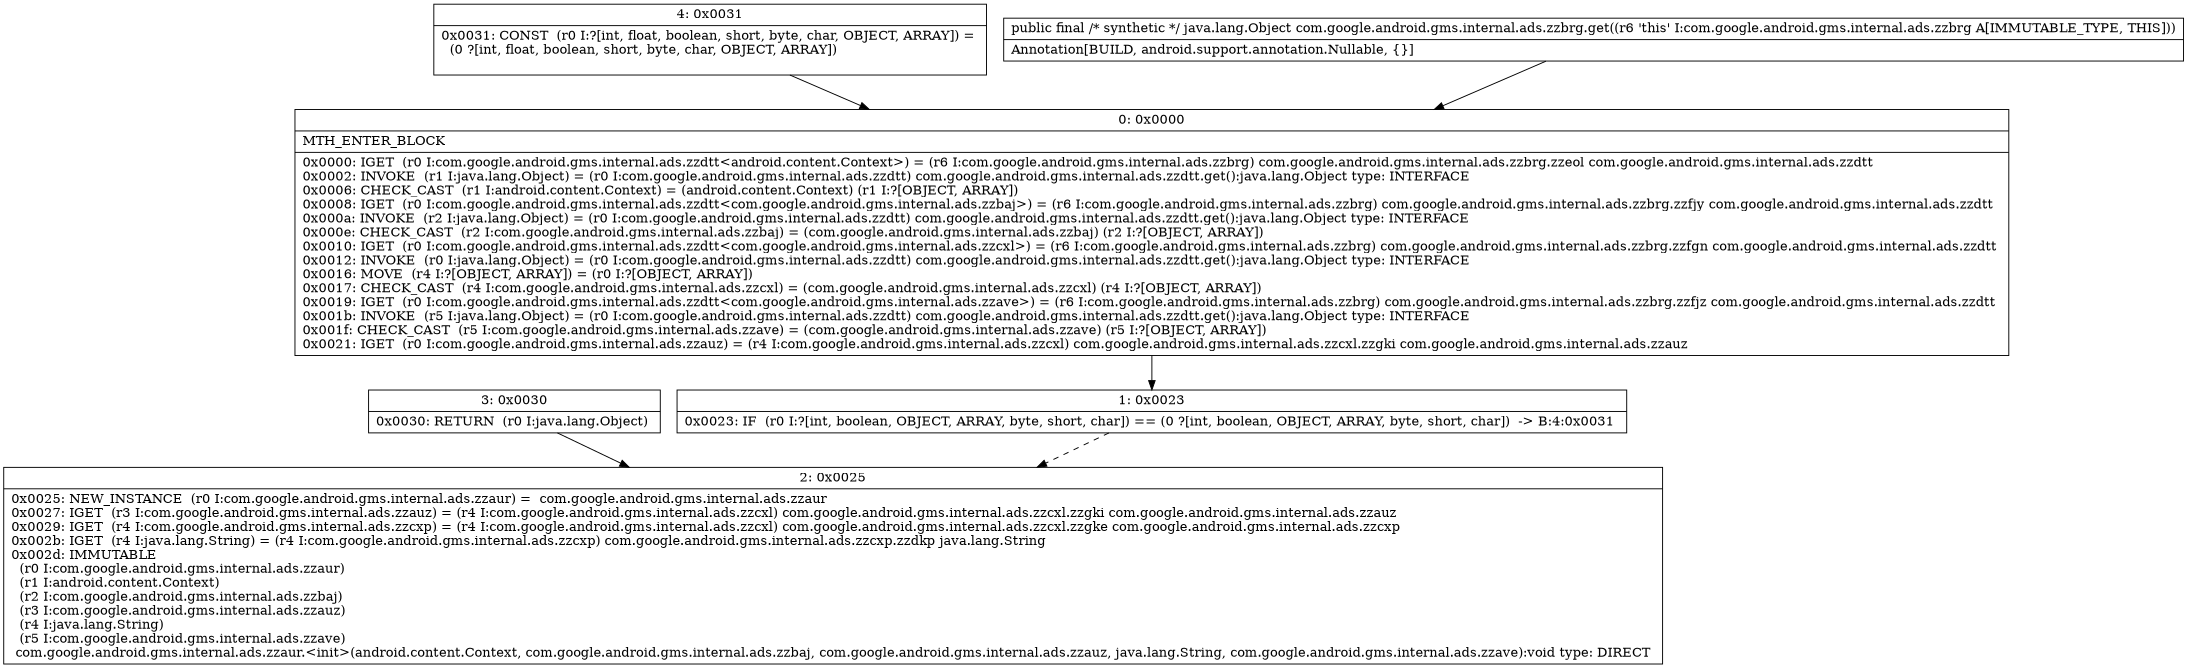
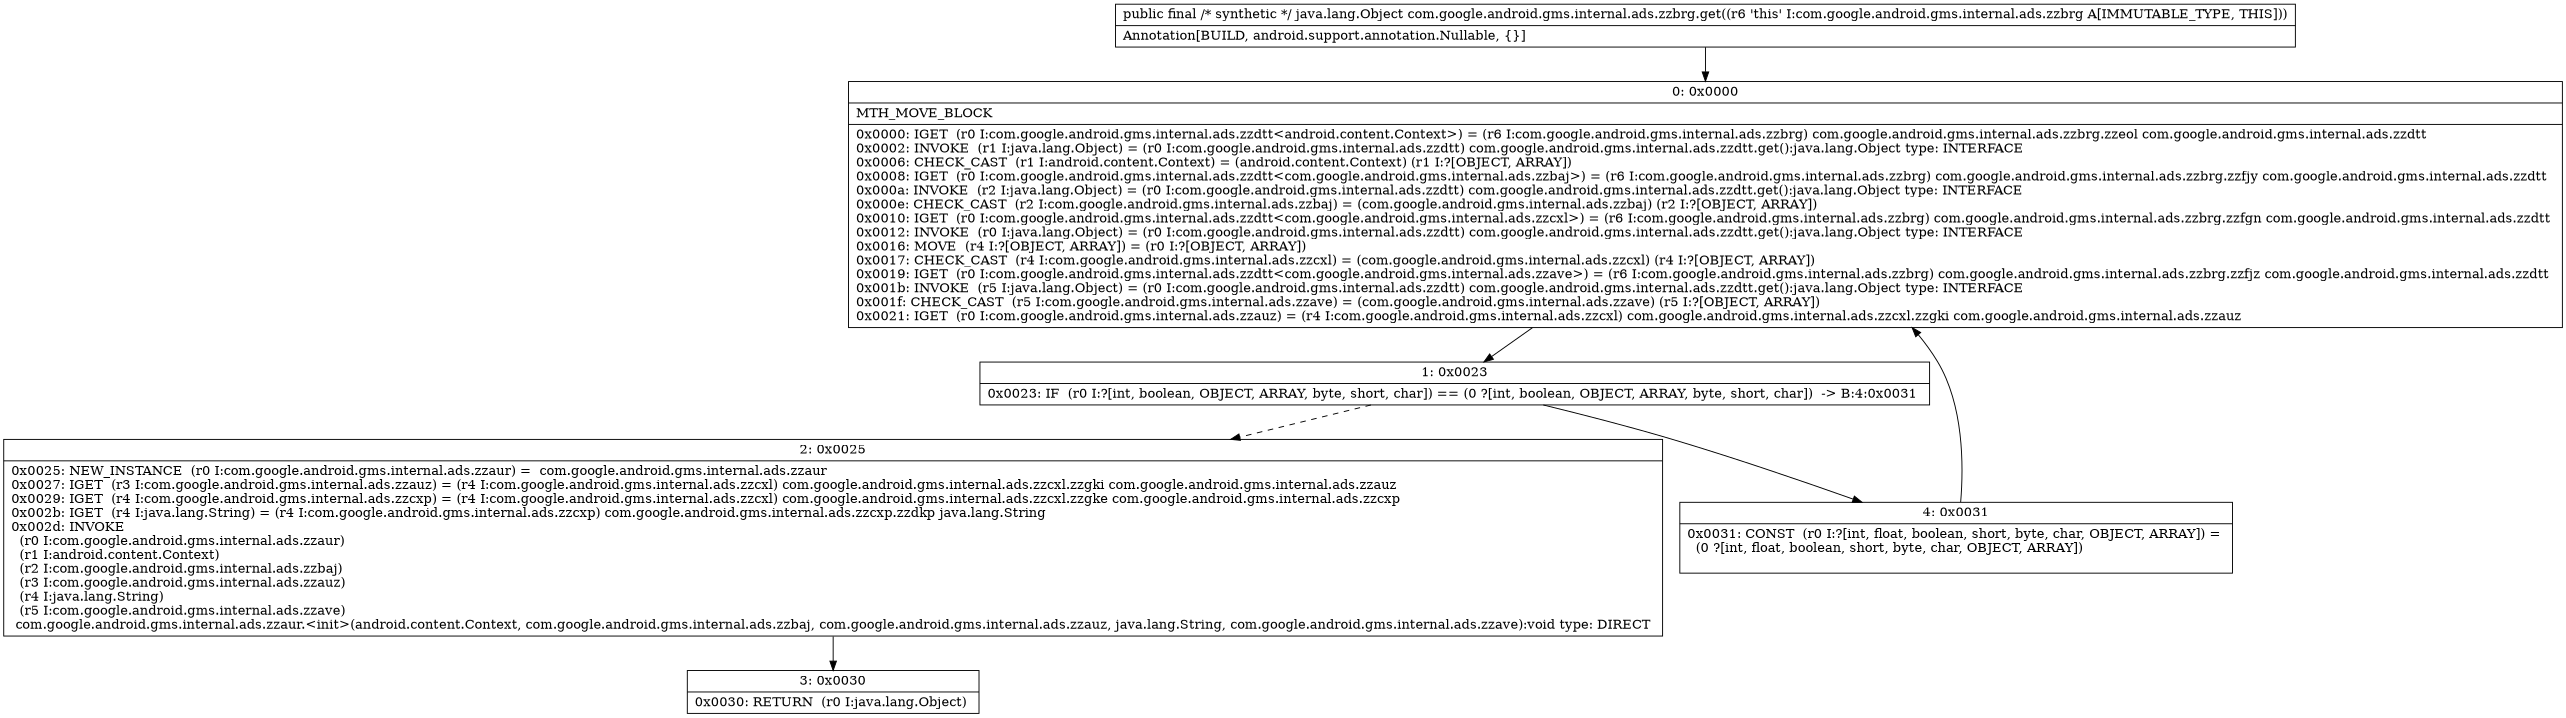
node "0: 0x0000": text "MTH_ENTER_BLOCK" -> "MTH_MOVE_BLOCK"
edge "3: 0x0030" -> "2: 0x0025": reversed
edge "1: 0x0023" -> "4: 0x0031": added
node "2: 0x0025": text "0x002d: IMMUTABLE" -> "0x002d: INVOKE"
